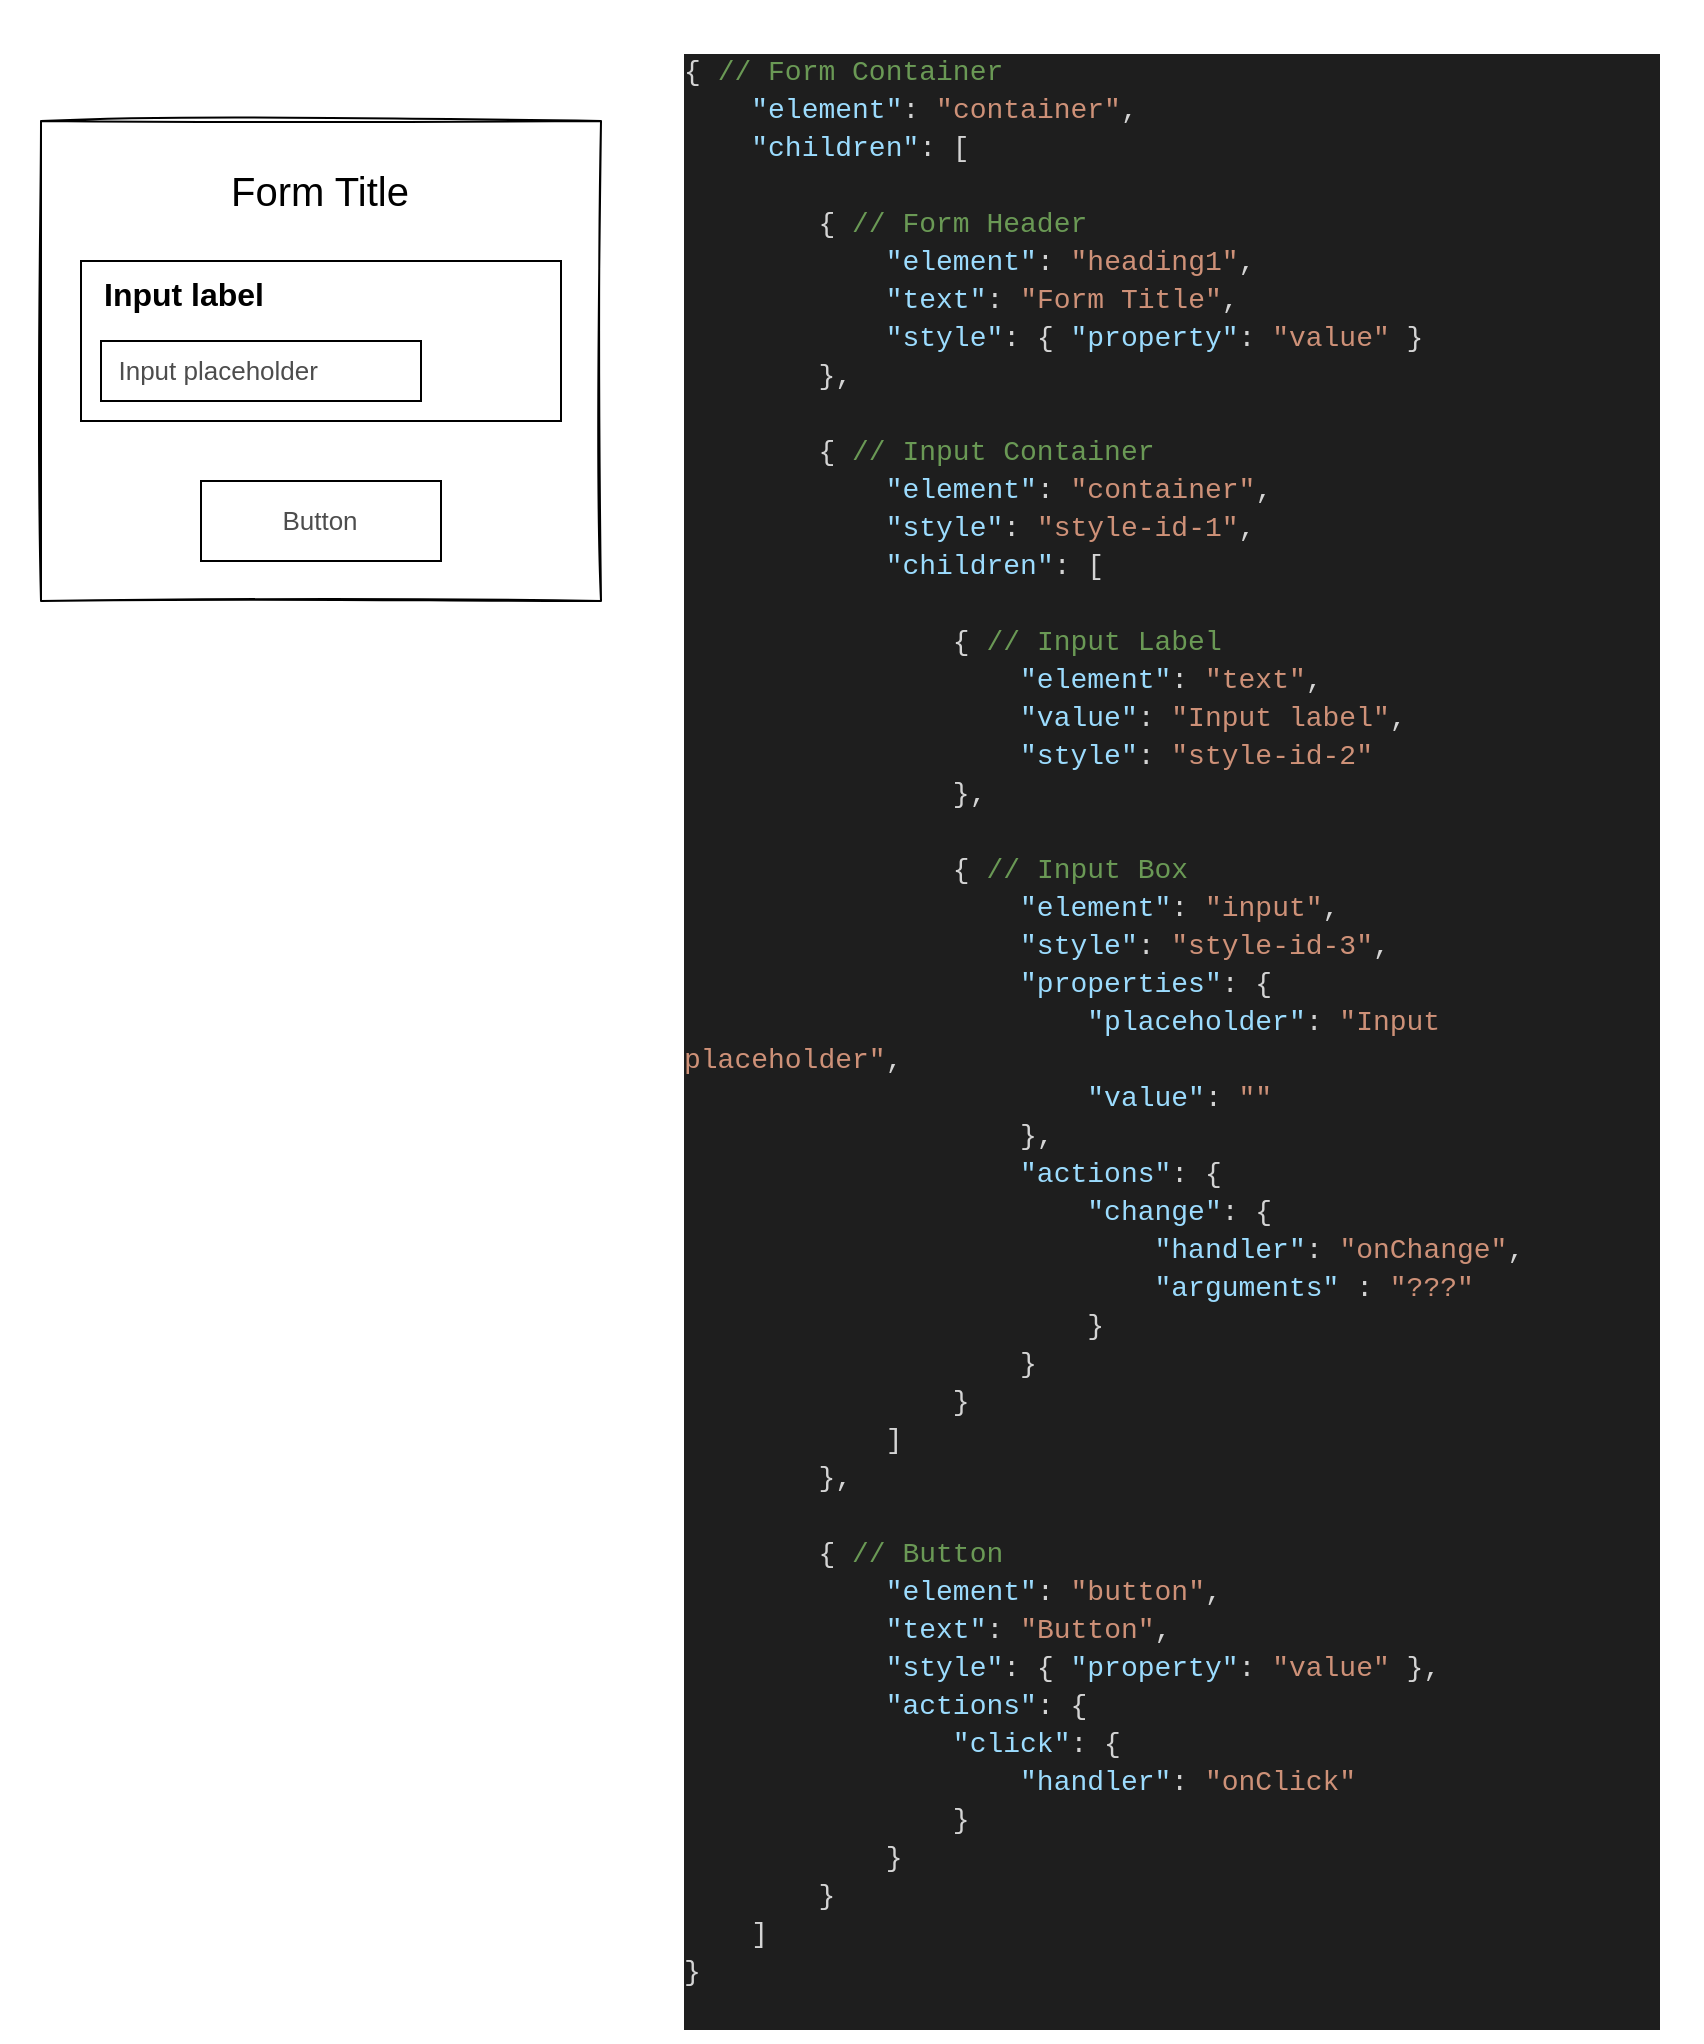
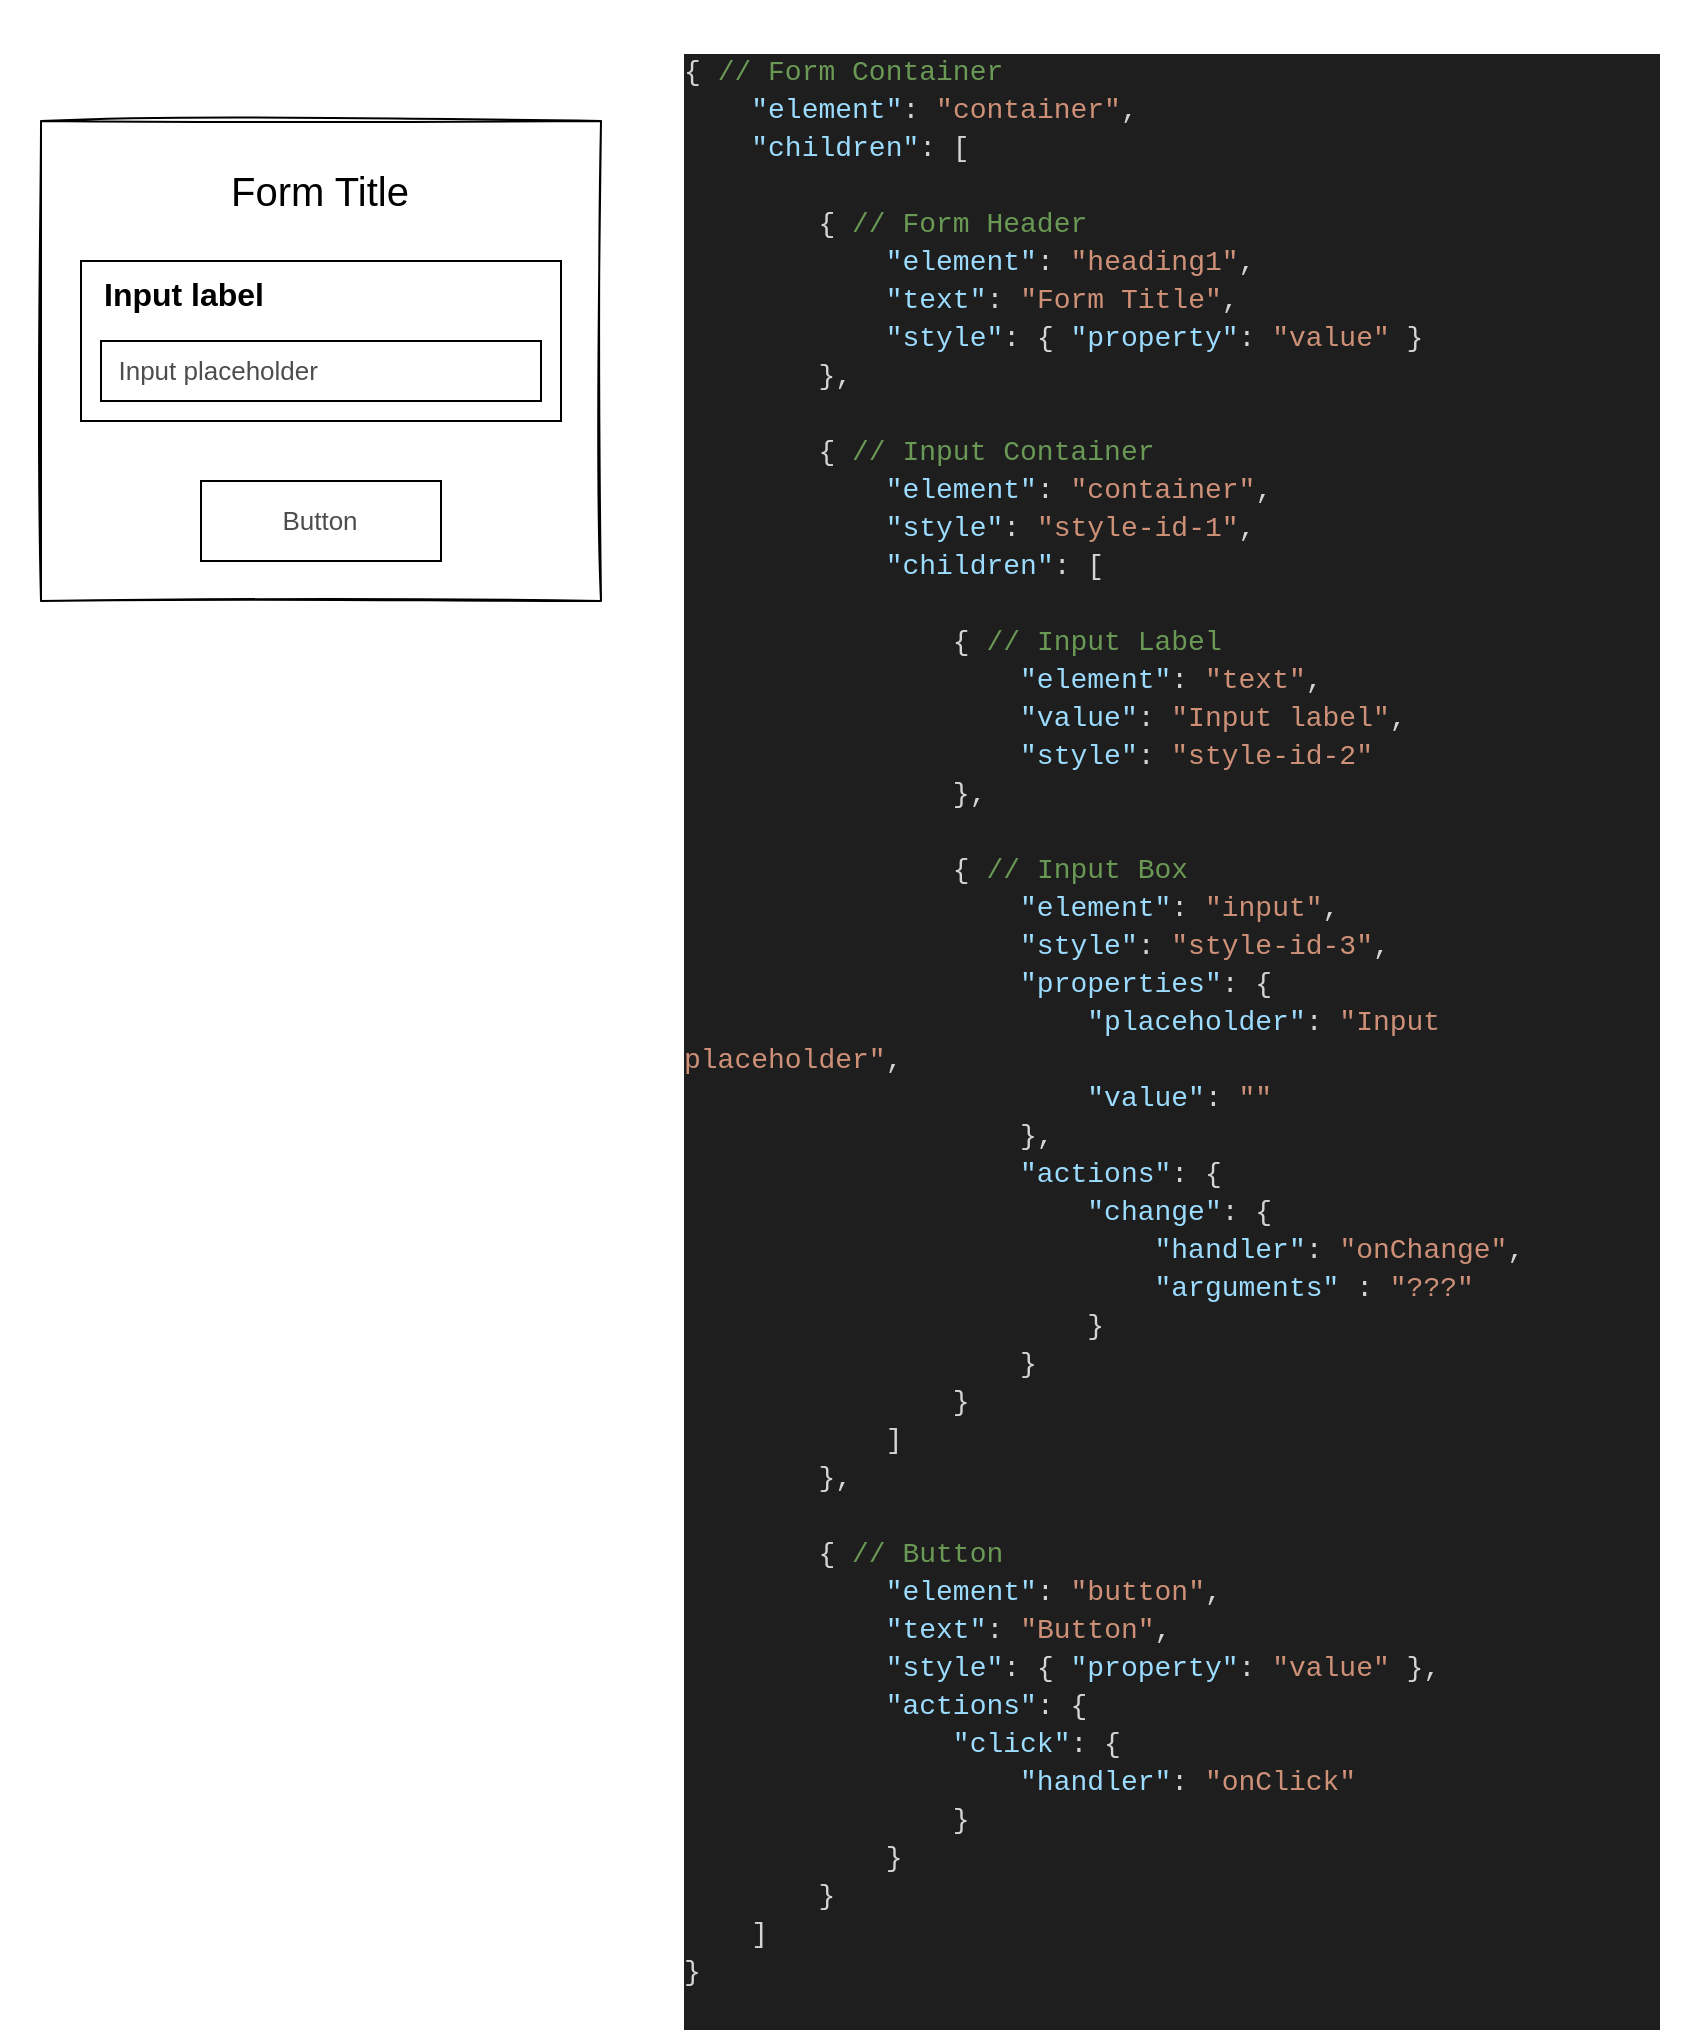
node "Input placeholder": size 320x60 -> 440x60
